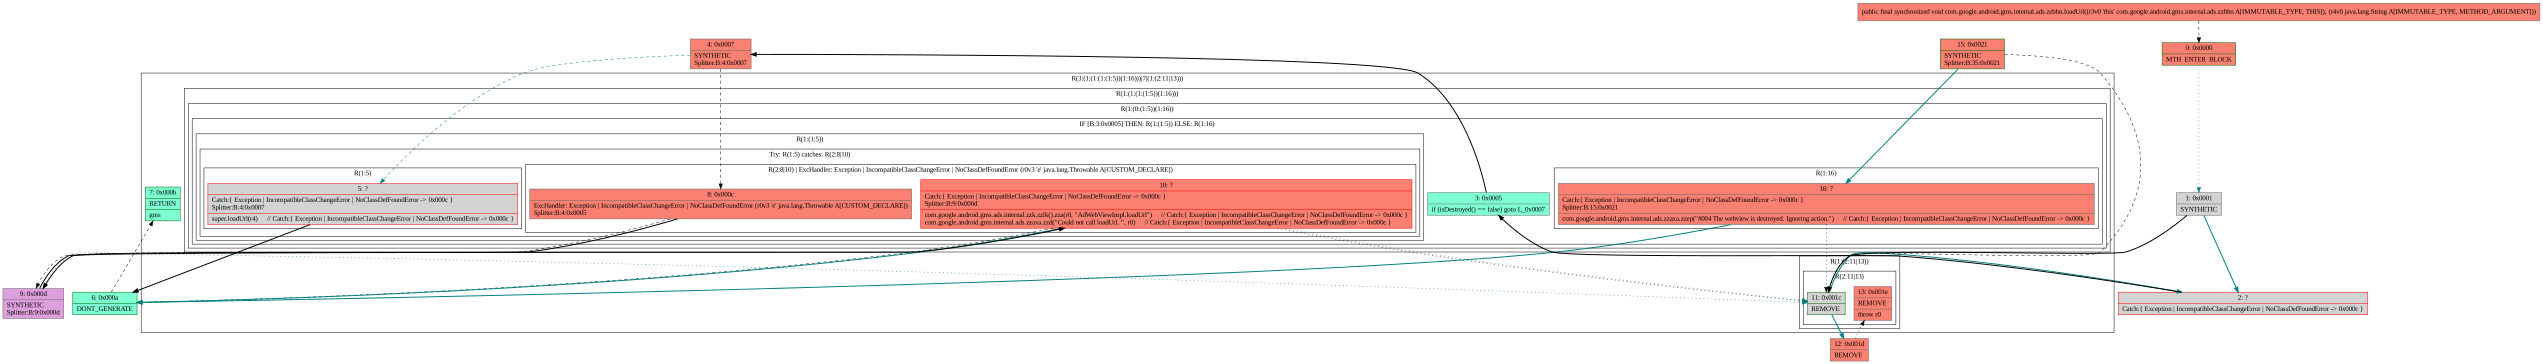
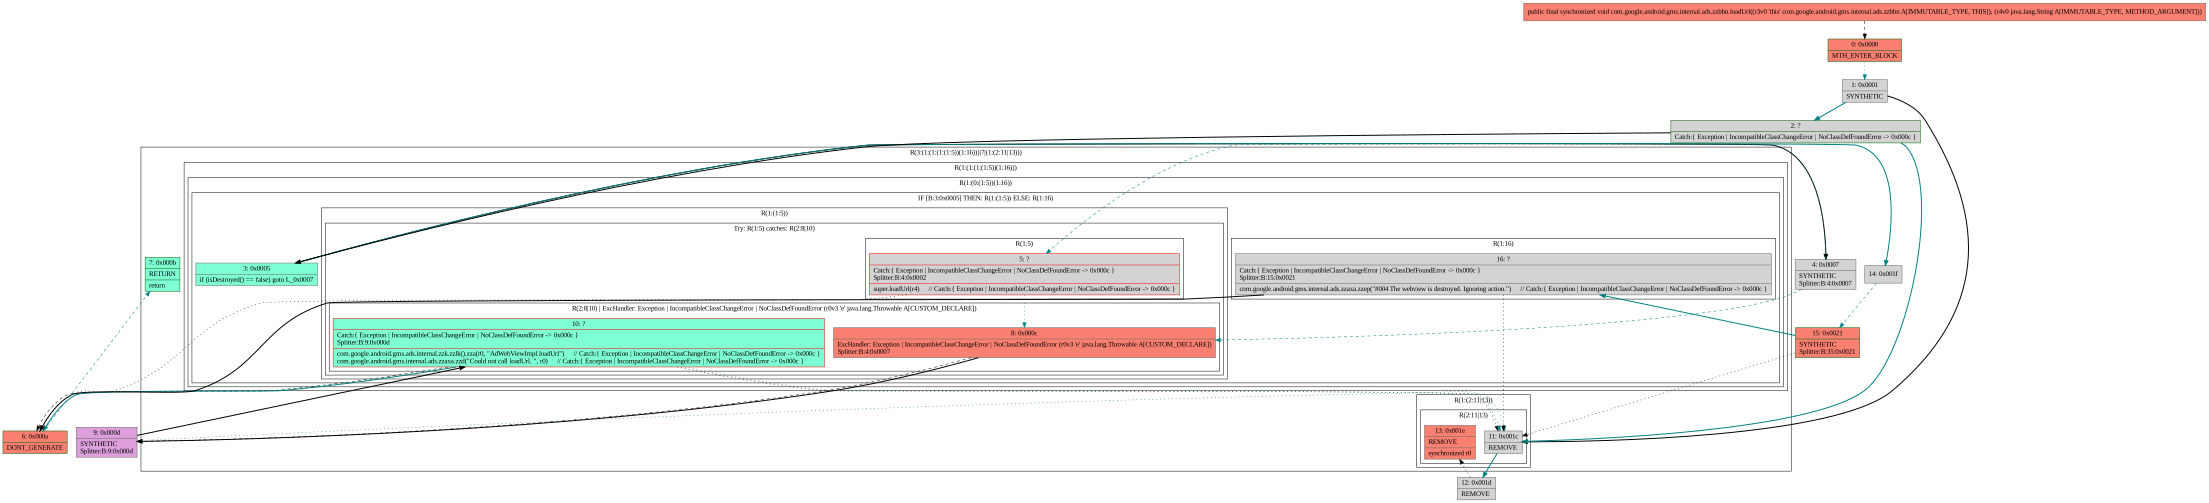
node "4: 0x0007": fillcolor salmon -> lightgrey
edge "4: 0x0007" -> "8: 0x000c": color black -> teal
node "10: ?": fillcolor salmon -> aquamarine
node "16: ?": fillcolor salmon -> lightgrey
node "5: ?": text "Splitter:B:4:0x0007" -> "Splitter:B:4:0x0002"
node "8: 0x000c": text "Splitter:B:4:0x0005" -> "Splitter:B:4:0x0007"
node "7: 0x000b": text "gms" -> "return"
edge "15: 0x0021" -> "11: 0x001c": style dashed -> dotted
edge "6: 0x000a" -> "7: 0x000b": color black -> teal
edge "5: ?" -> "6: 0x000a": style bold -> dotted
edge "11: 0x001c" -> "2: ?": reversed
node "14: 0x001f": added
edge "16: ?" -> "6: 0x000a": color teal -> black
node "6: 0x000a": fillcolor aquamarine -> salmon
node "11: 0x001c": color darkgreen -> gray40
node "2: ?": color red -> darkgreen
edge "5: ?" -> "8: 0x000c": added
node "13: 0x001e": text "throw r0" -> "synchronized r0"
node "12: 0x001d": fillcolor salmon -> lightgrey
